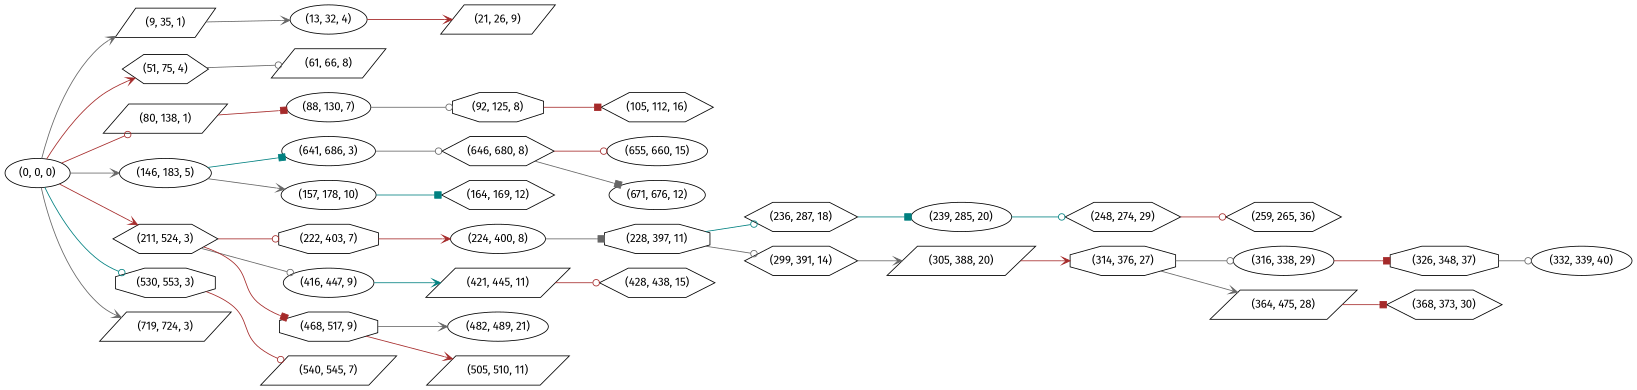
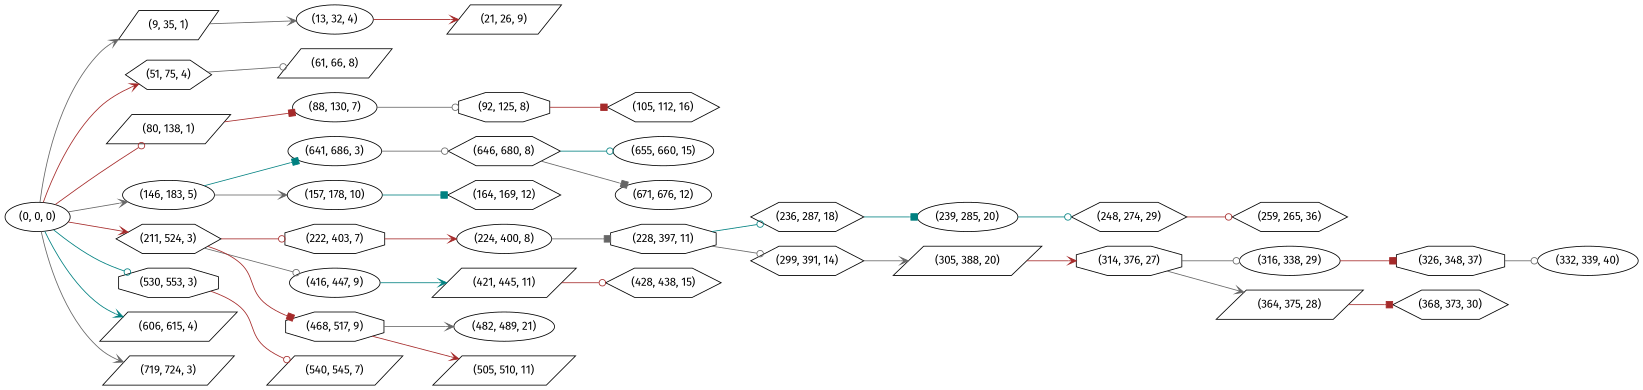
edge "(646, 680, 8)" -> "(655, 660, 15)": color brown -> teal
node "(364, 475, 28)": label "(364, 475, 28)" -> "(364, 375, 28)"
node "(606, 615, 4)": added
